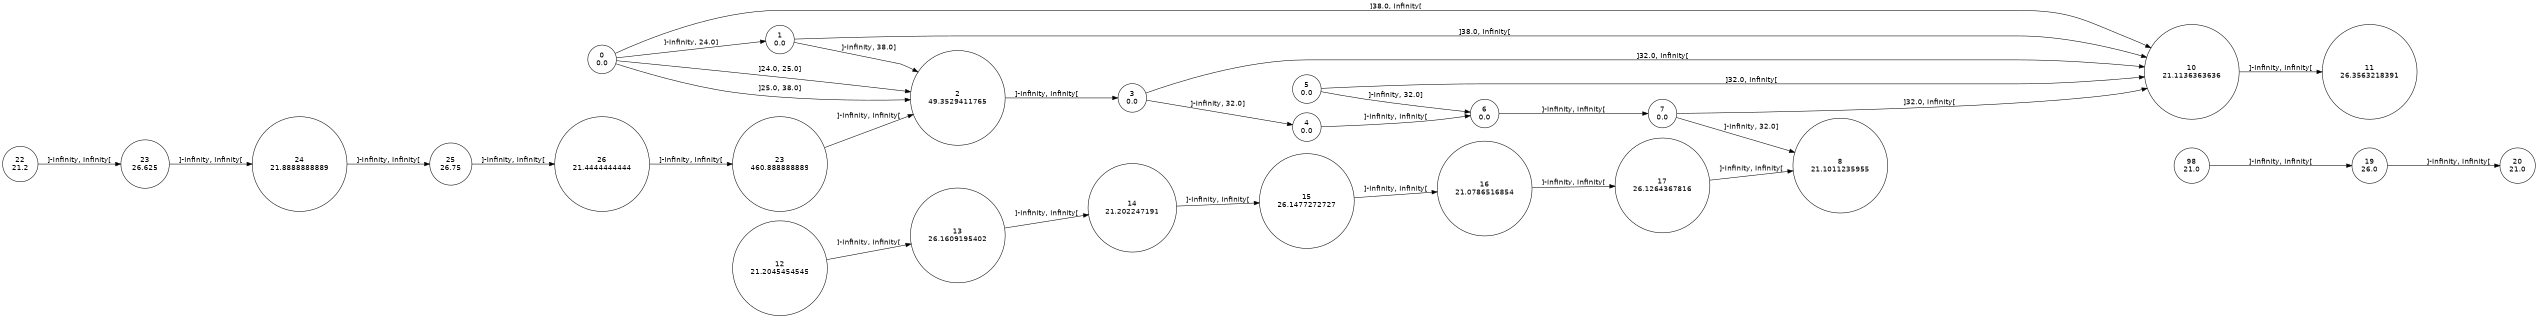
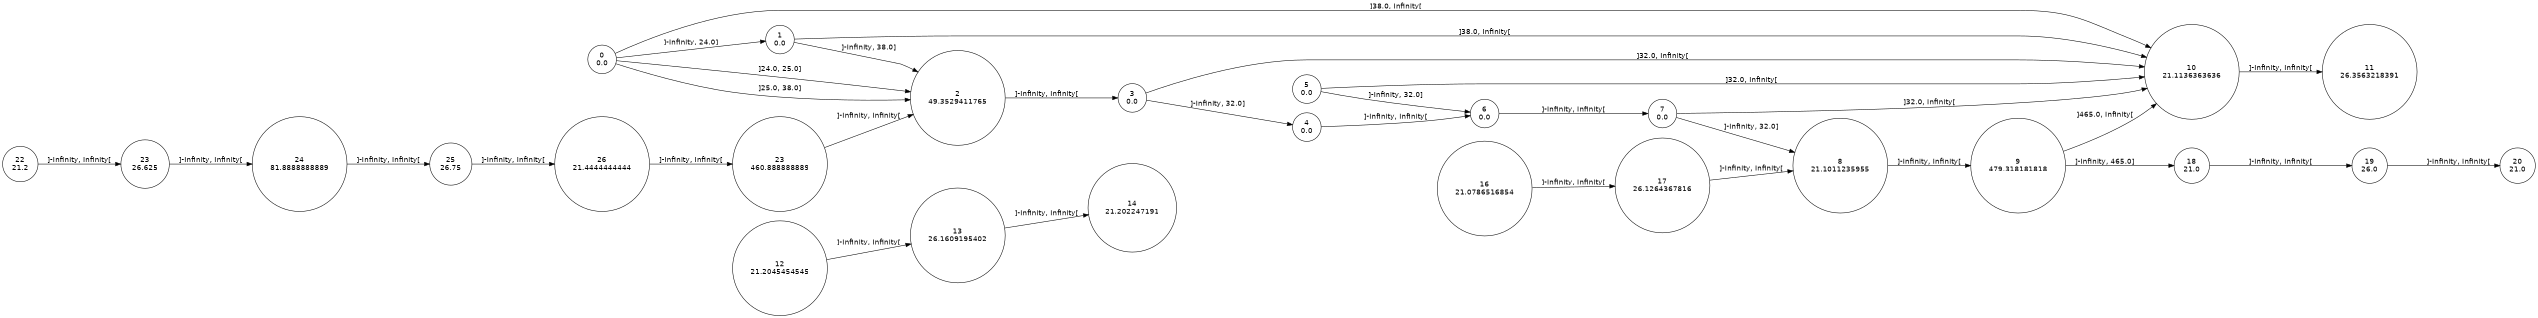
node "24 21.8888888889": label "24 21.8888888889" -> "24 81.8888888889"
node "9 479.318181818": added
node "98 21.0": label "98 21.0" -> "18 21.0"
node "15 26.1477272727": removed
